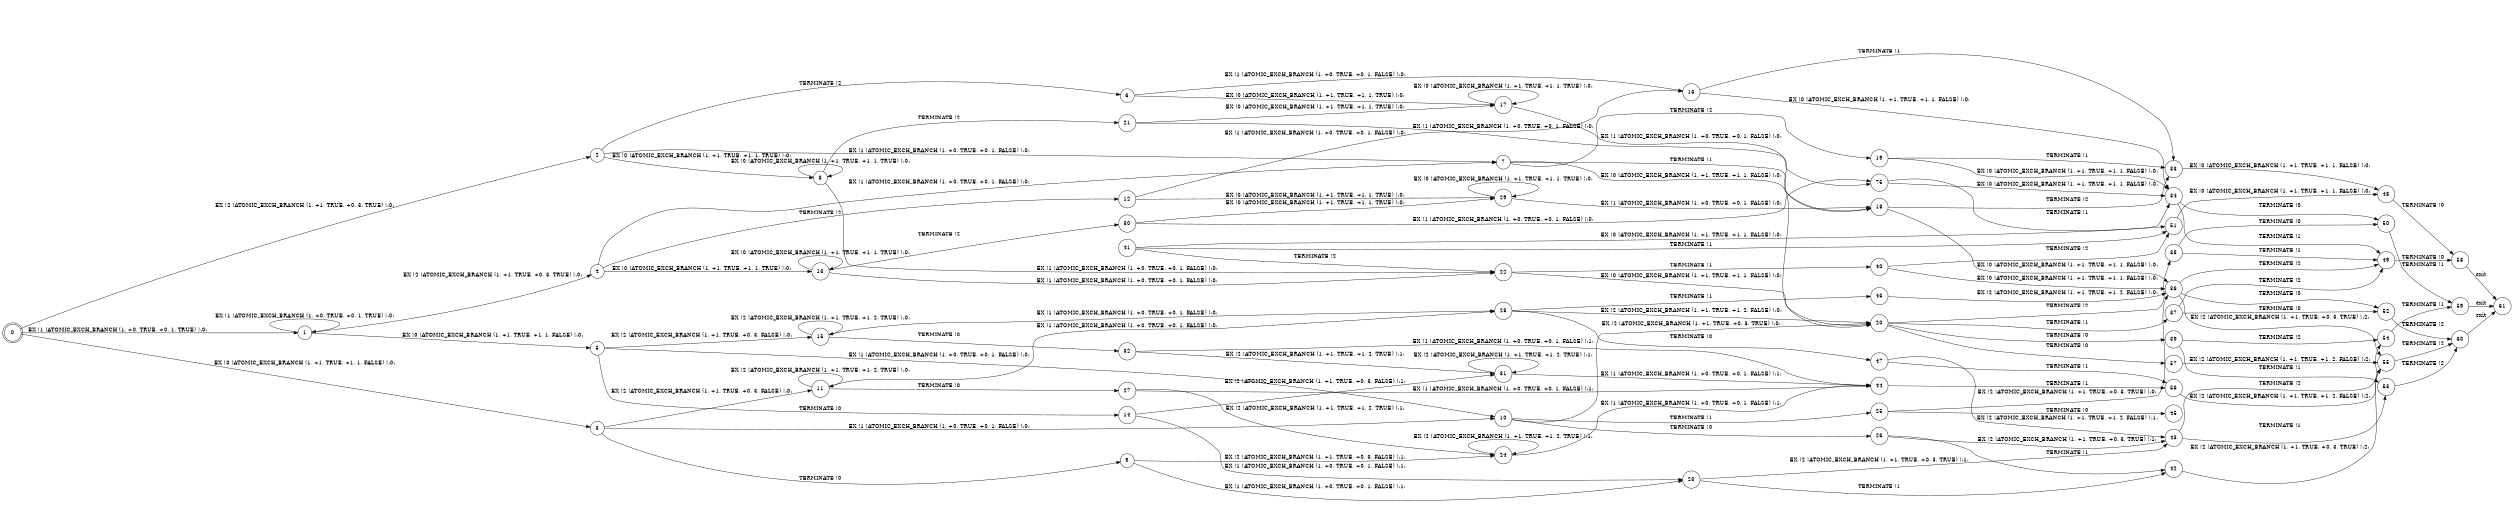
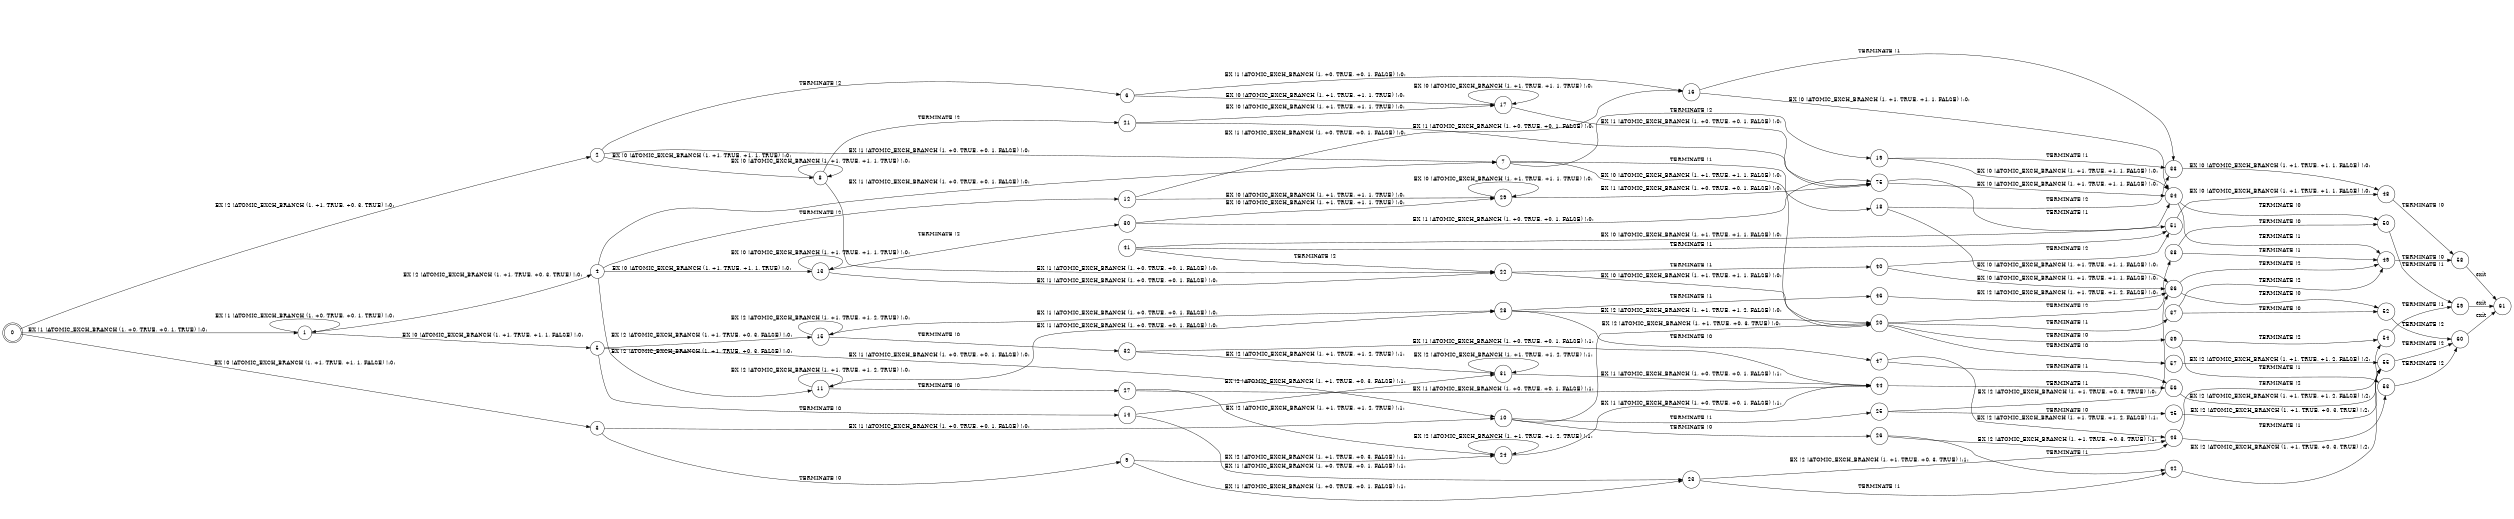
edge "17" -> "18": now "17" -> "75"
edge "29" -> "18": now "29" -> "75"
edge "36" -> "55": now "45" -> "55"
edge "3" -> "11": now "4" -> "11"
